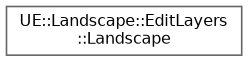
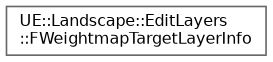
node "UE::Landscape::EditLayers ::Landscape": label "UE::Landscape::EditLayers ::Landscape" -> "UE::Landscape::EditLayers ::FWeightmapTargetLayerInfo"
